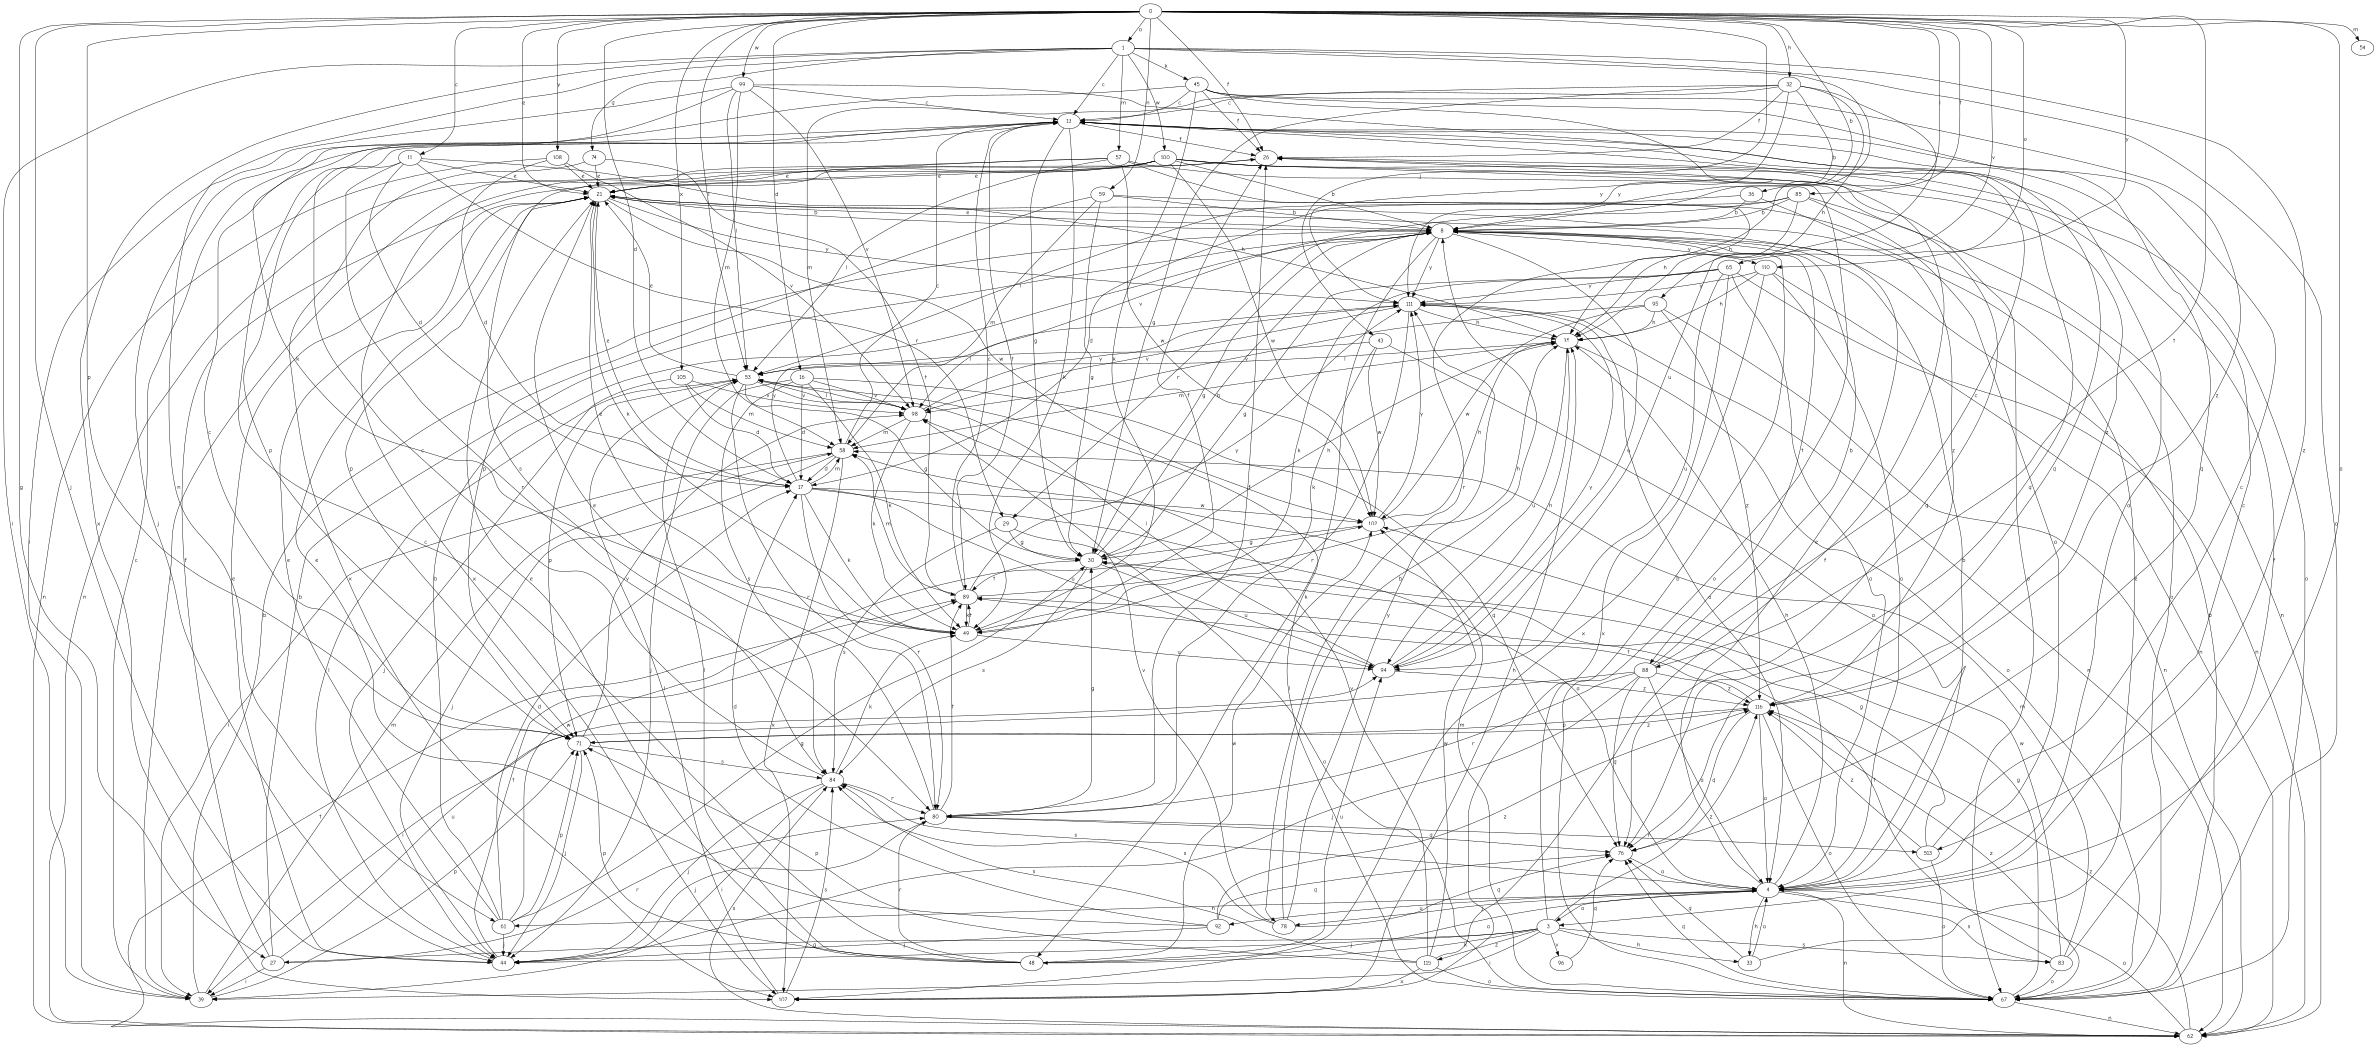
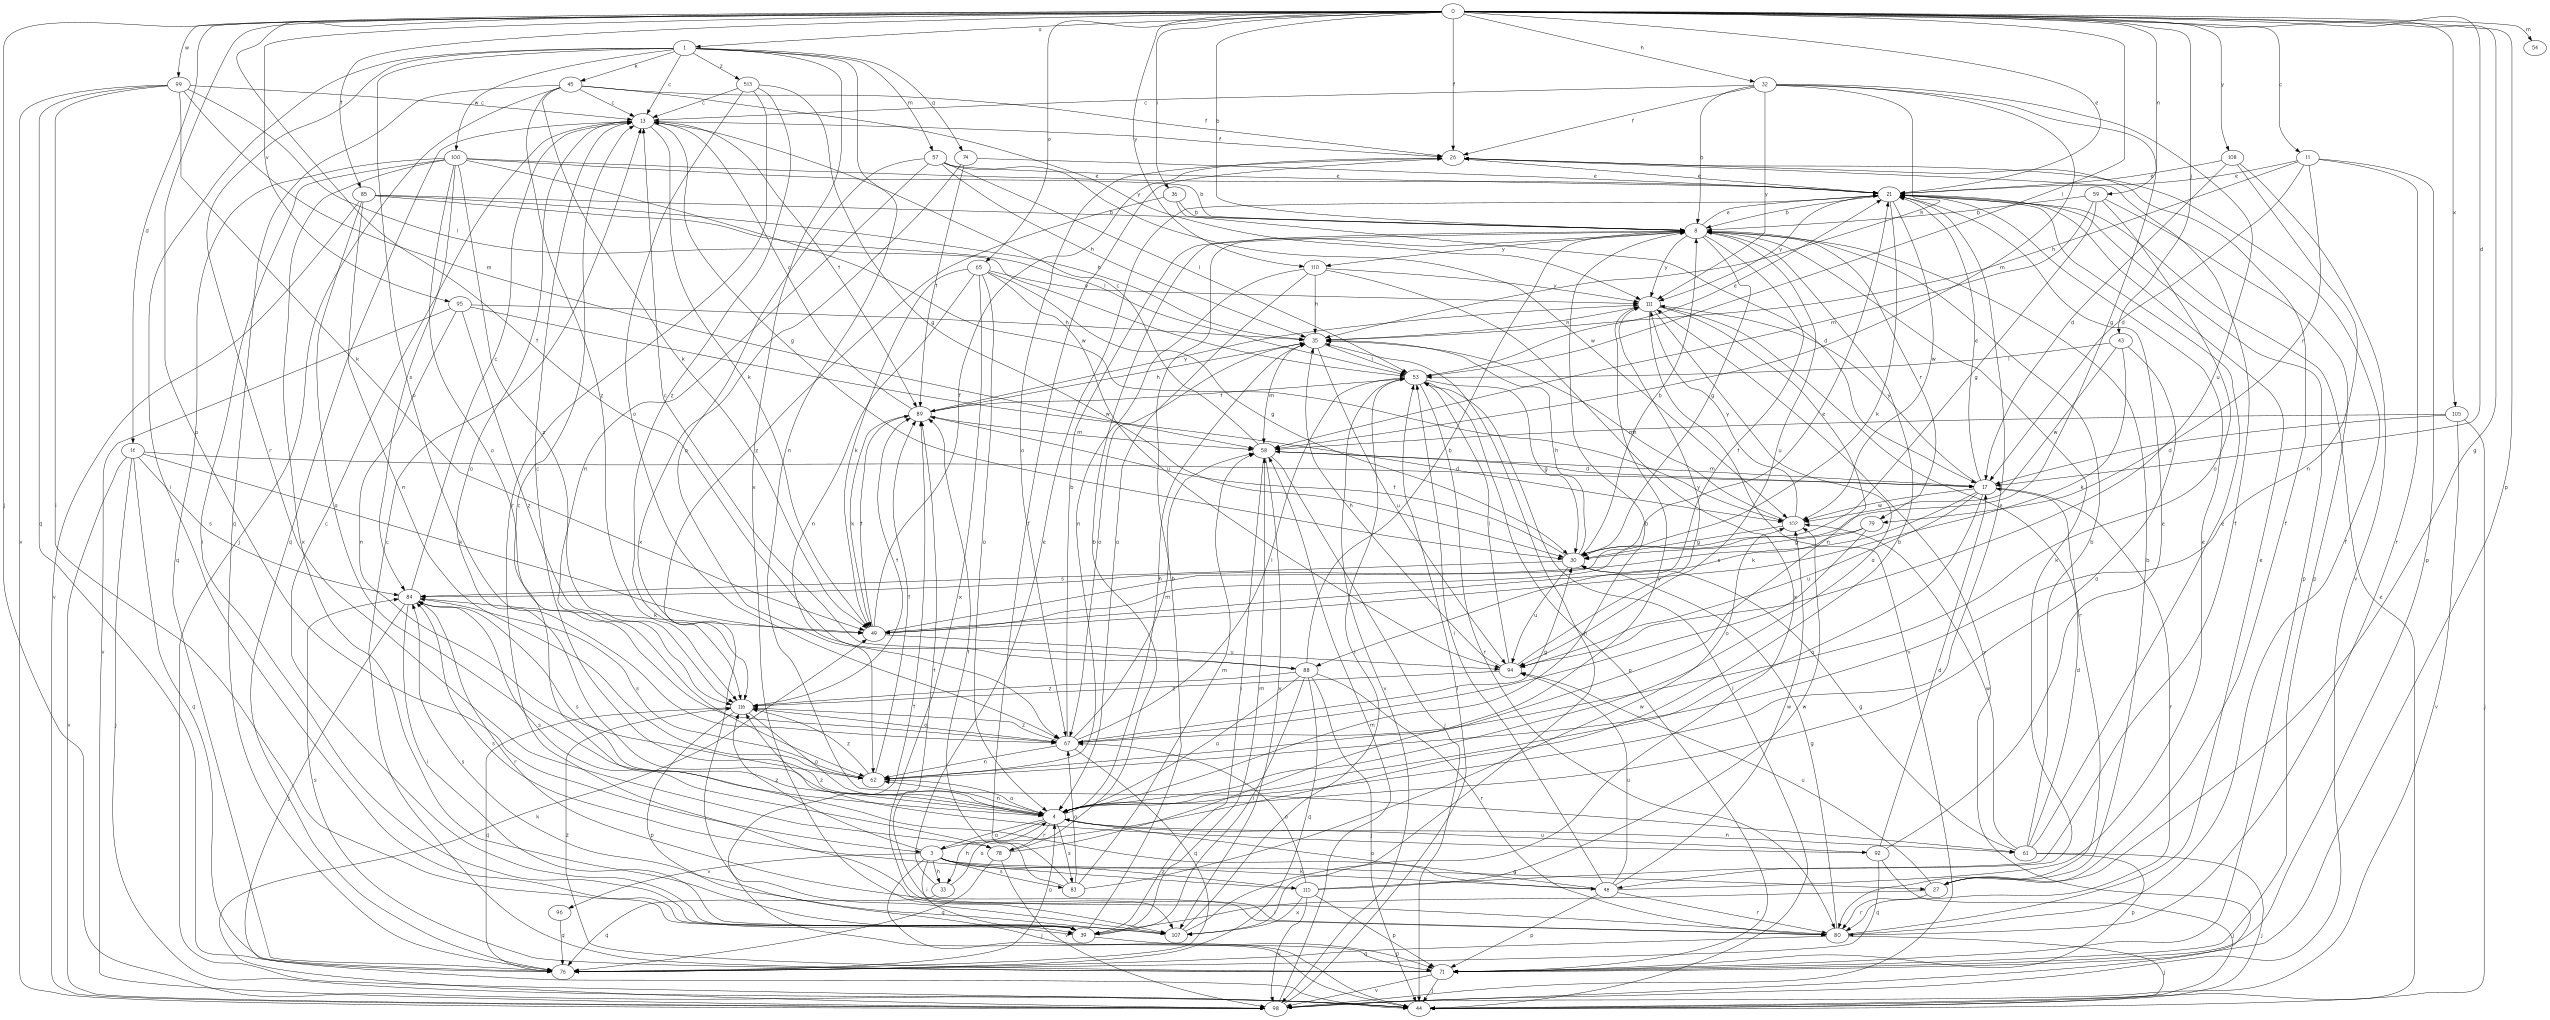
edge "53" -> "89": added, label "t"
node "29": label "29" -> "79"
edge "80" -> "513": reversed
edge "4" -> "78": label "j" -> "r"
